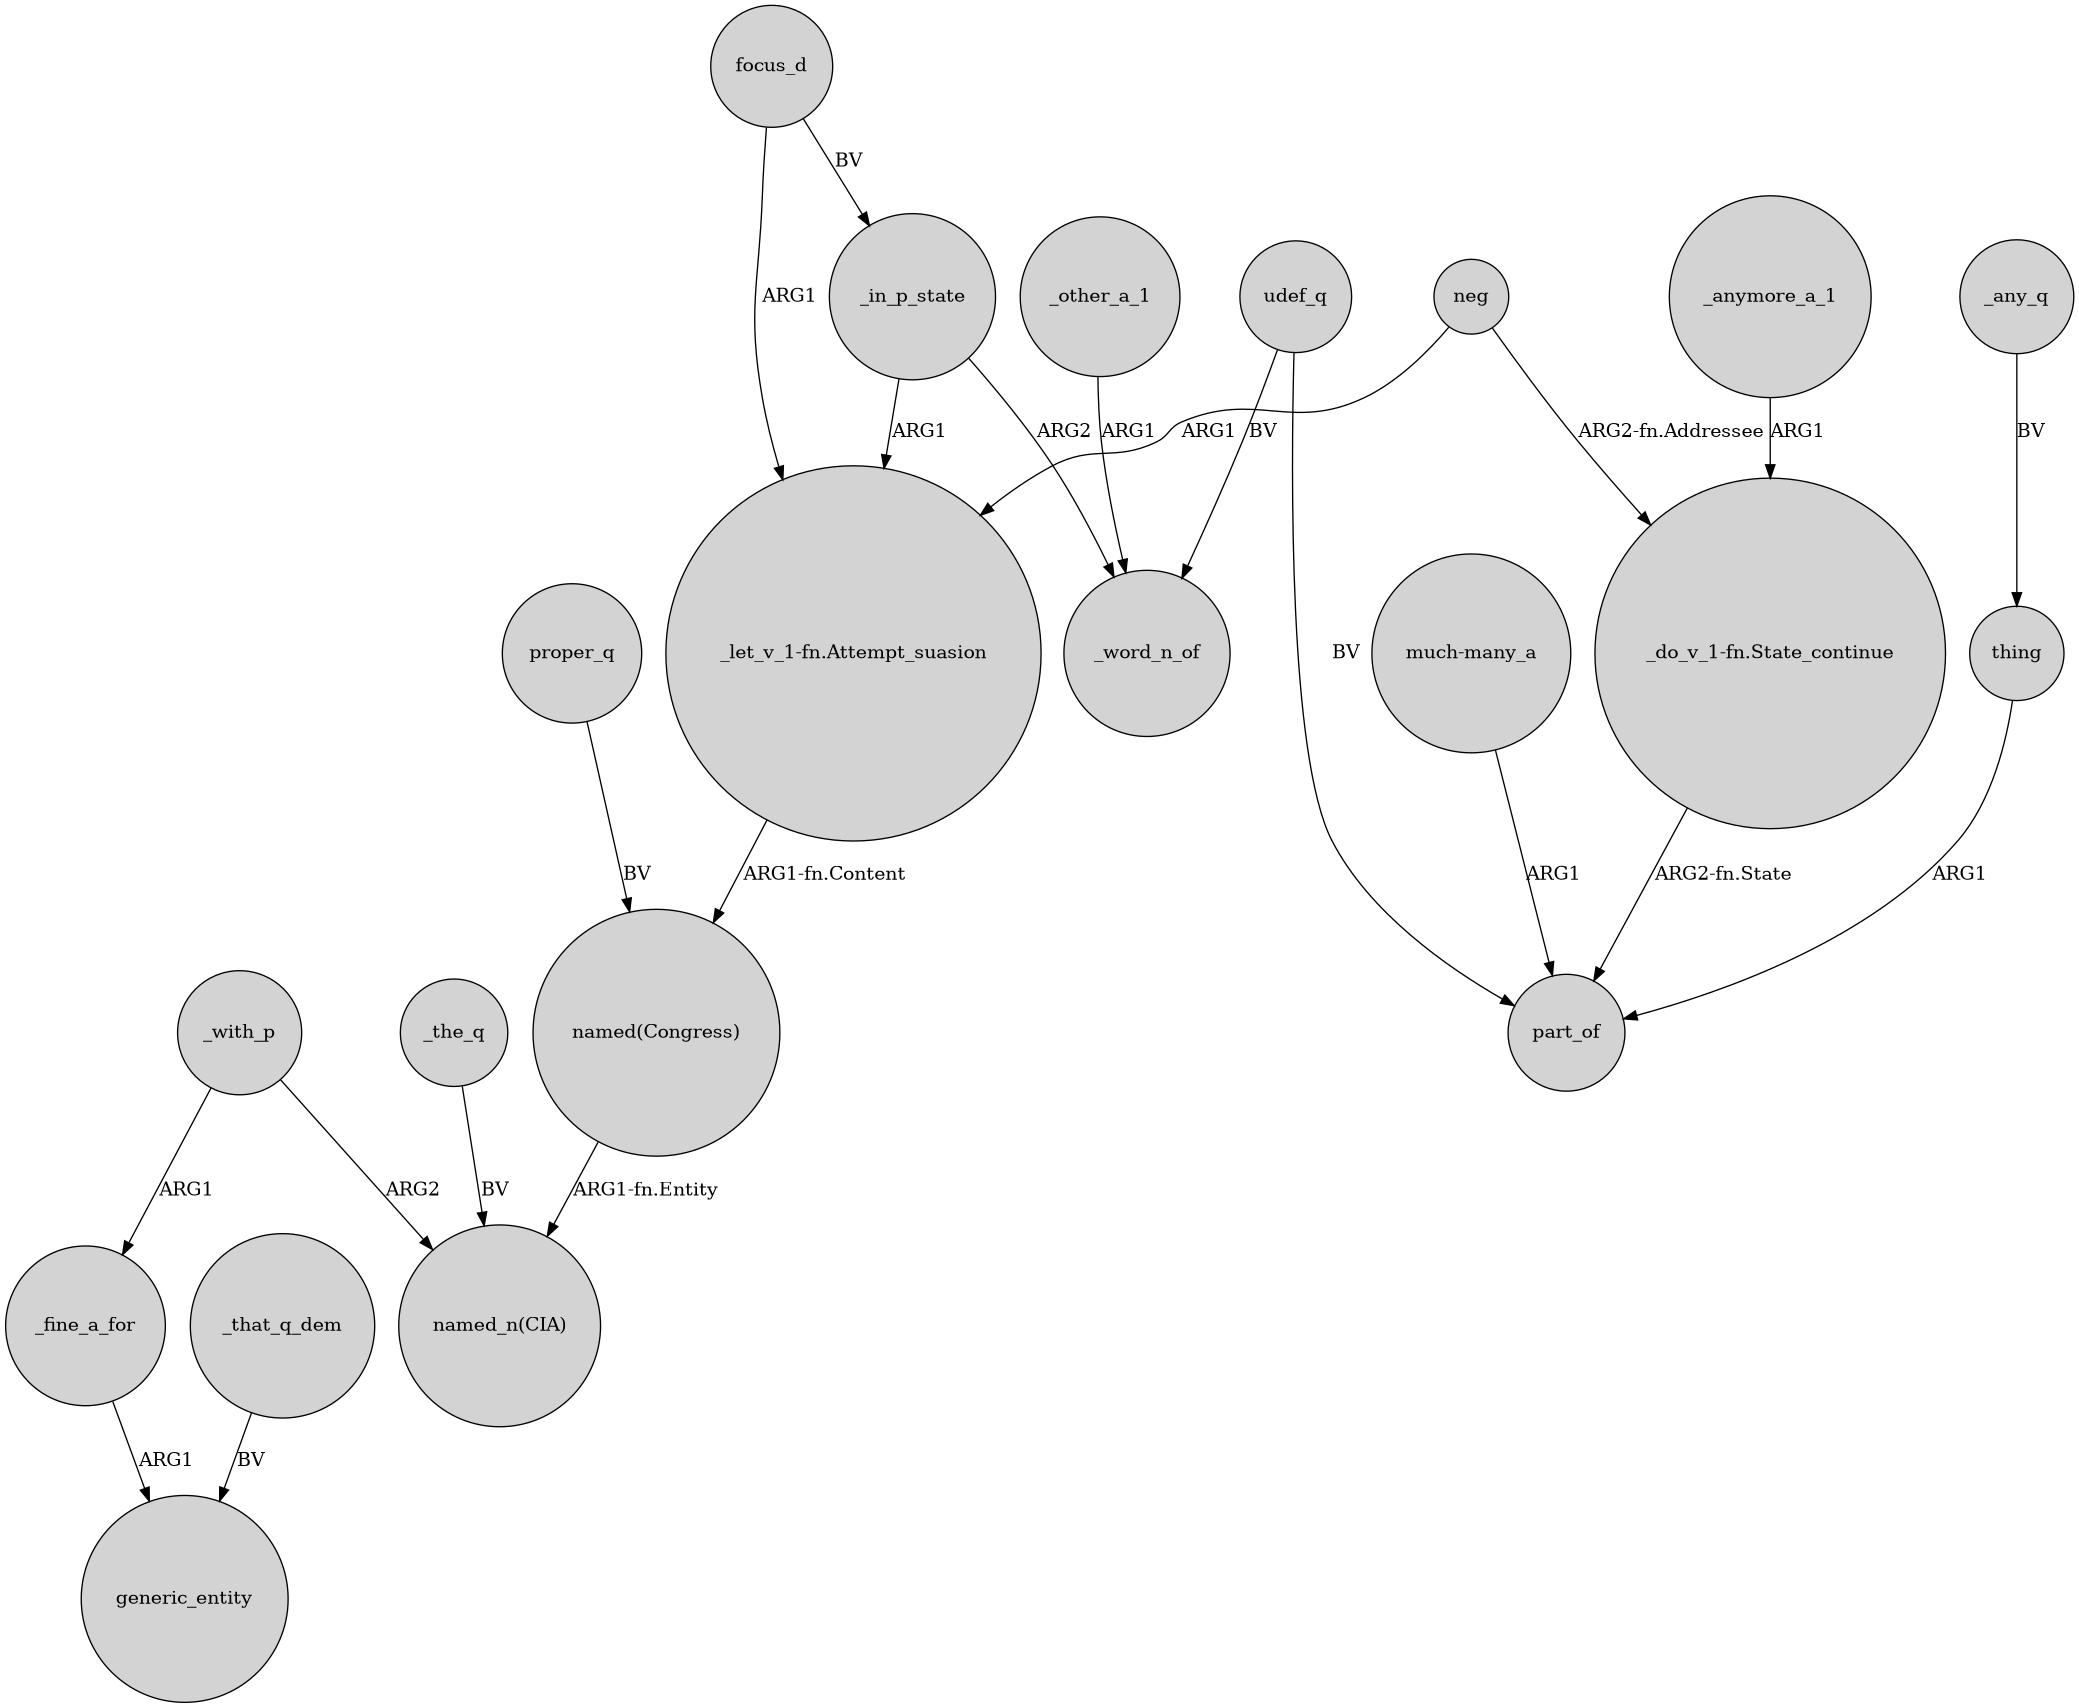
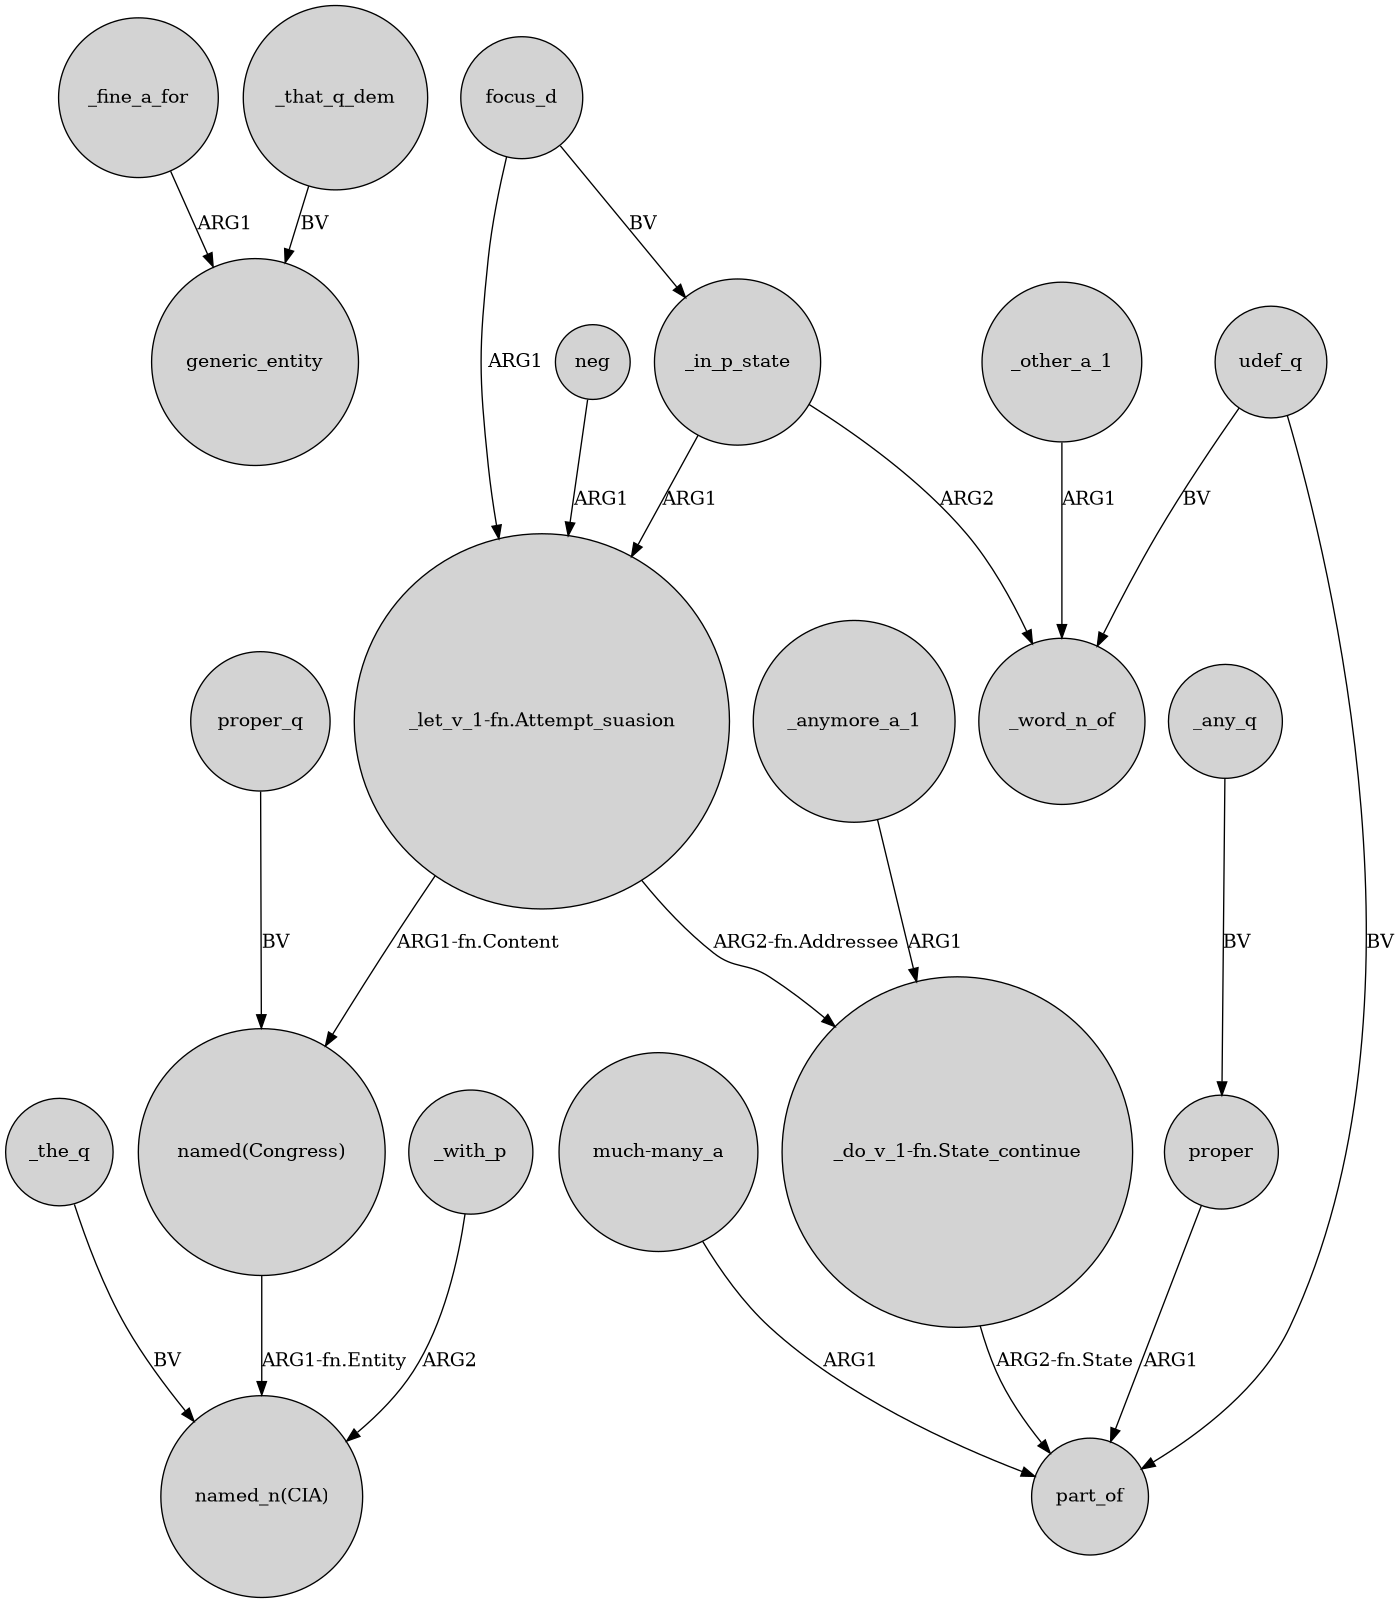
edge "neg" -> "_do_v_1-fn.State_continue": now "_let_v_1-fn.Attempt_suasion" -> "_do_v_1-fn.State_continue"
node "thing": label "thing" -> "proper"
edge "_with_p" -> "_fine_a_for": removed, label "ARG1"
